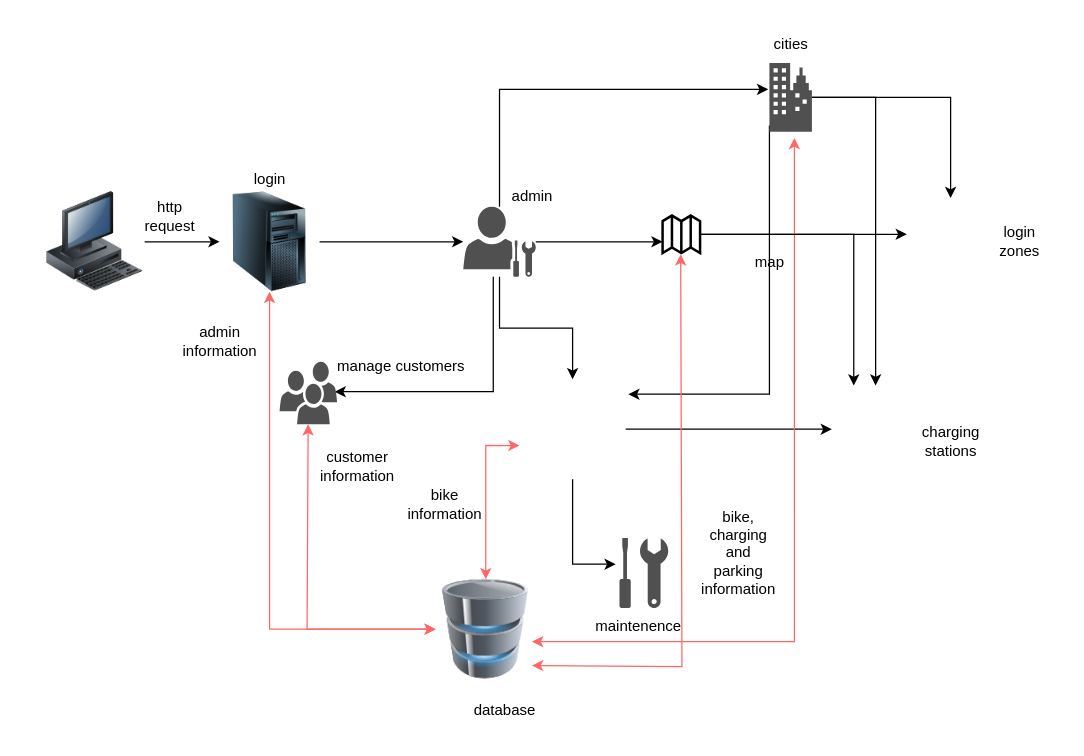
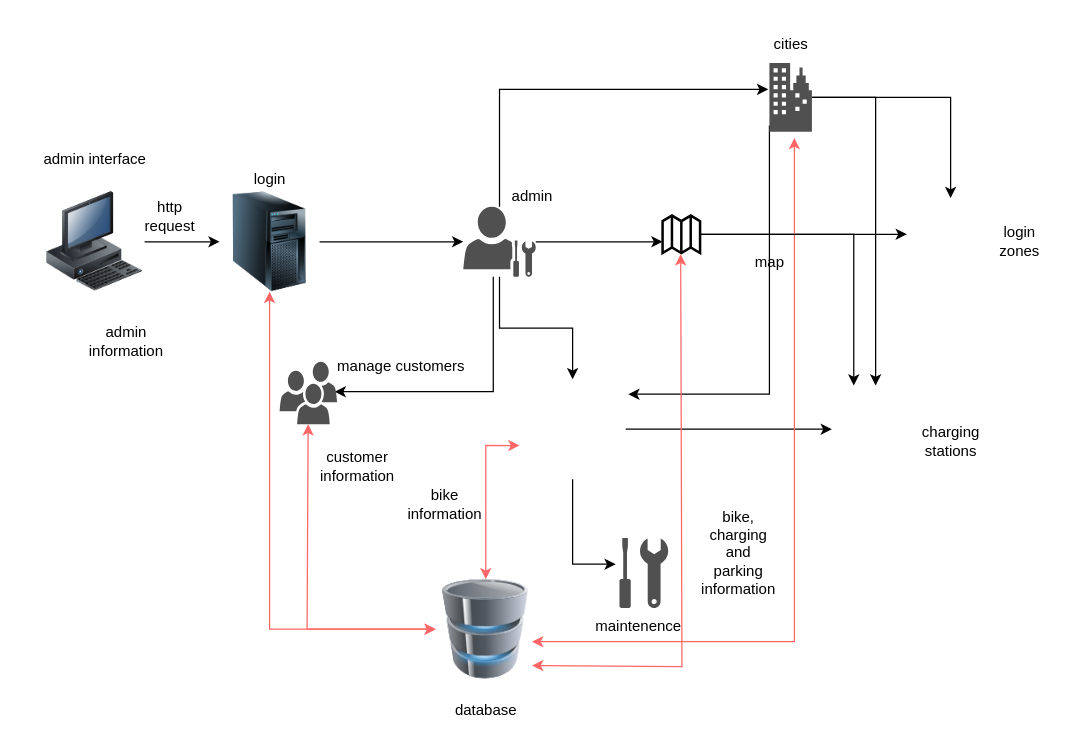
node "admin interface": added
node "admin information": moved (219, 342) -> (126, 342)
node "database": moved (504, 711) -> (486, 711)
